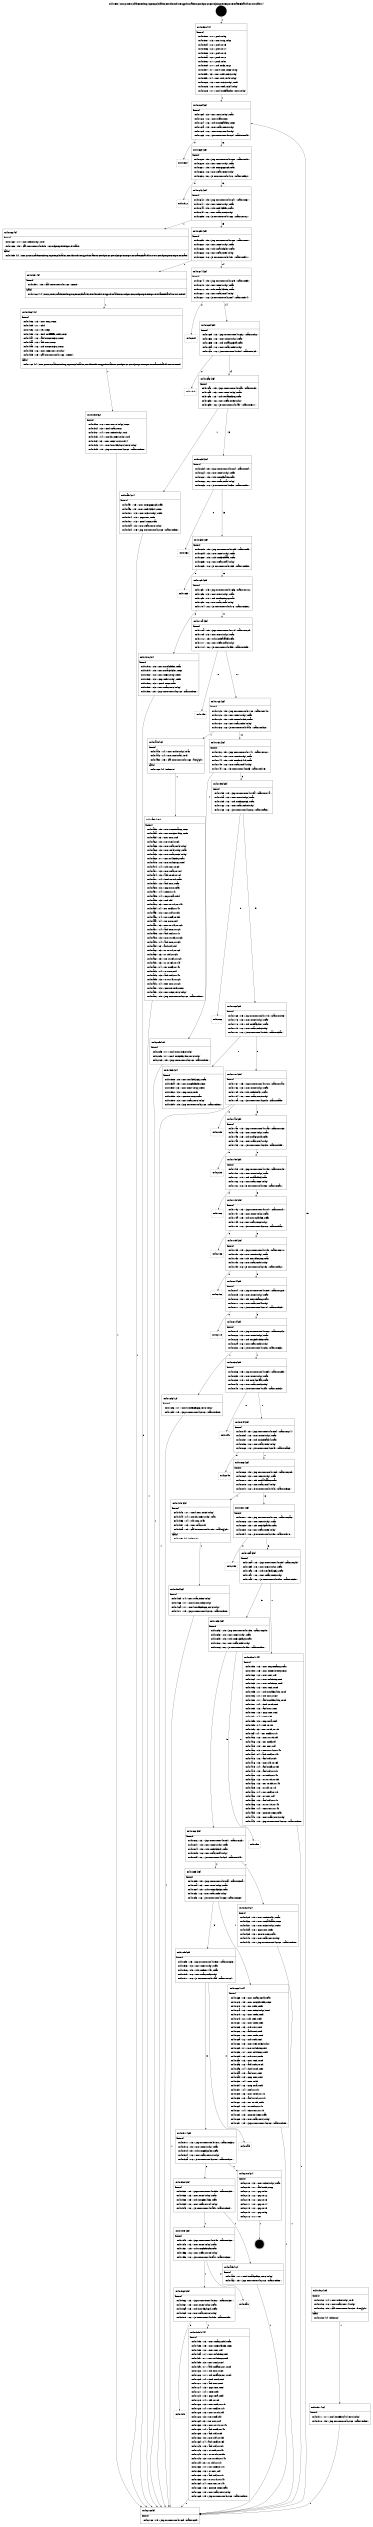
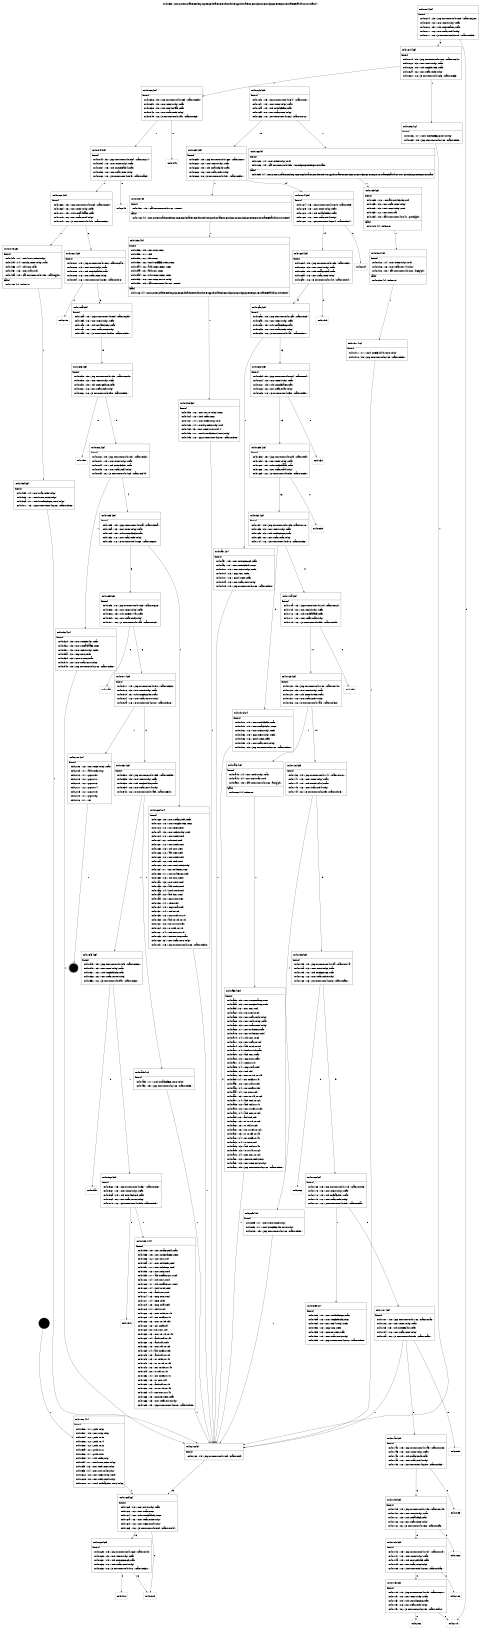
edge "0x401629 [25]" -> "0x401642 [25]": now "0x401629 [25]" -> "0x401e2d"
node "0x401ceb [23]": added
edge "0x4017eb [25]" -> "0x401804 [25]": now "0x4017eb [25]" -> "0x40211d"
node "0x4019b8 [144]": removed
